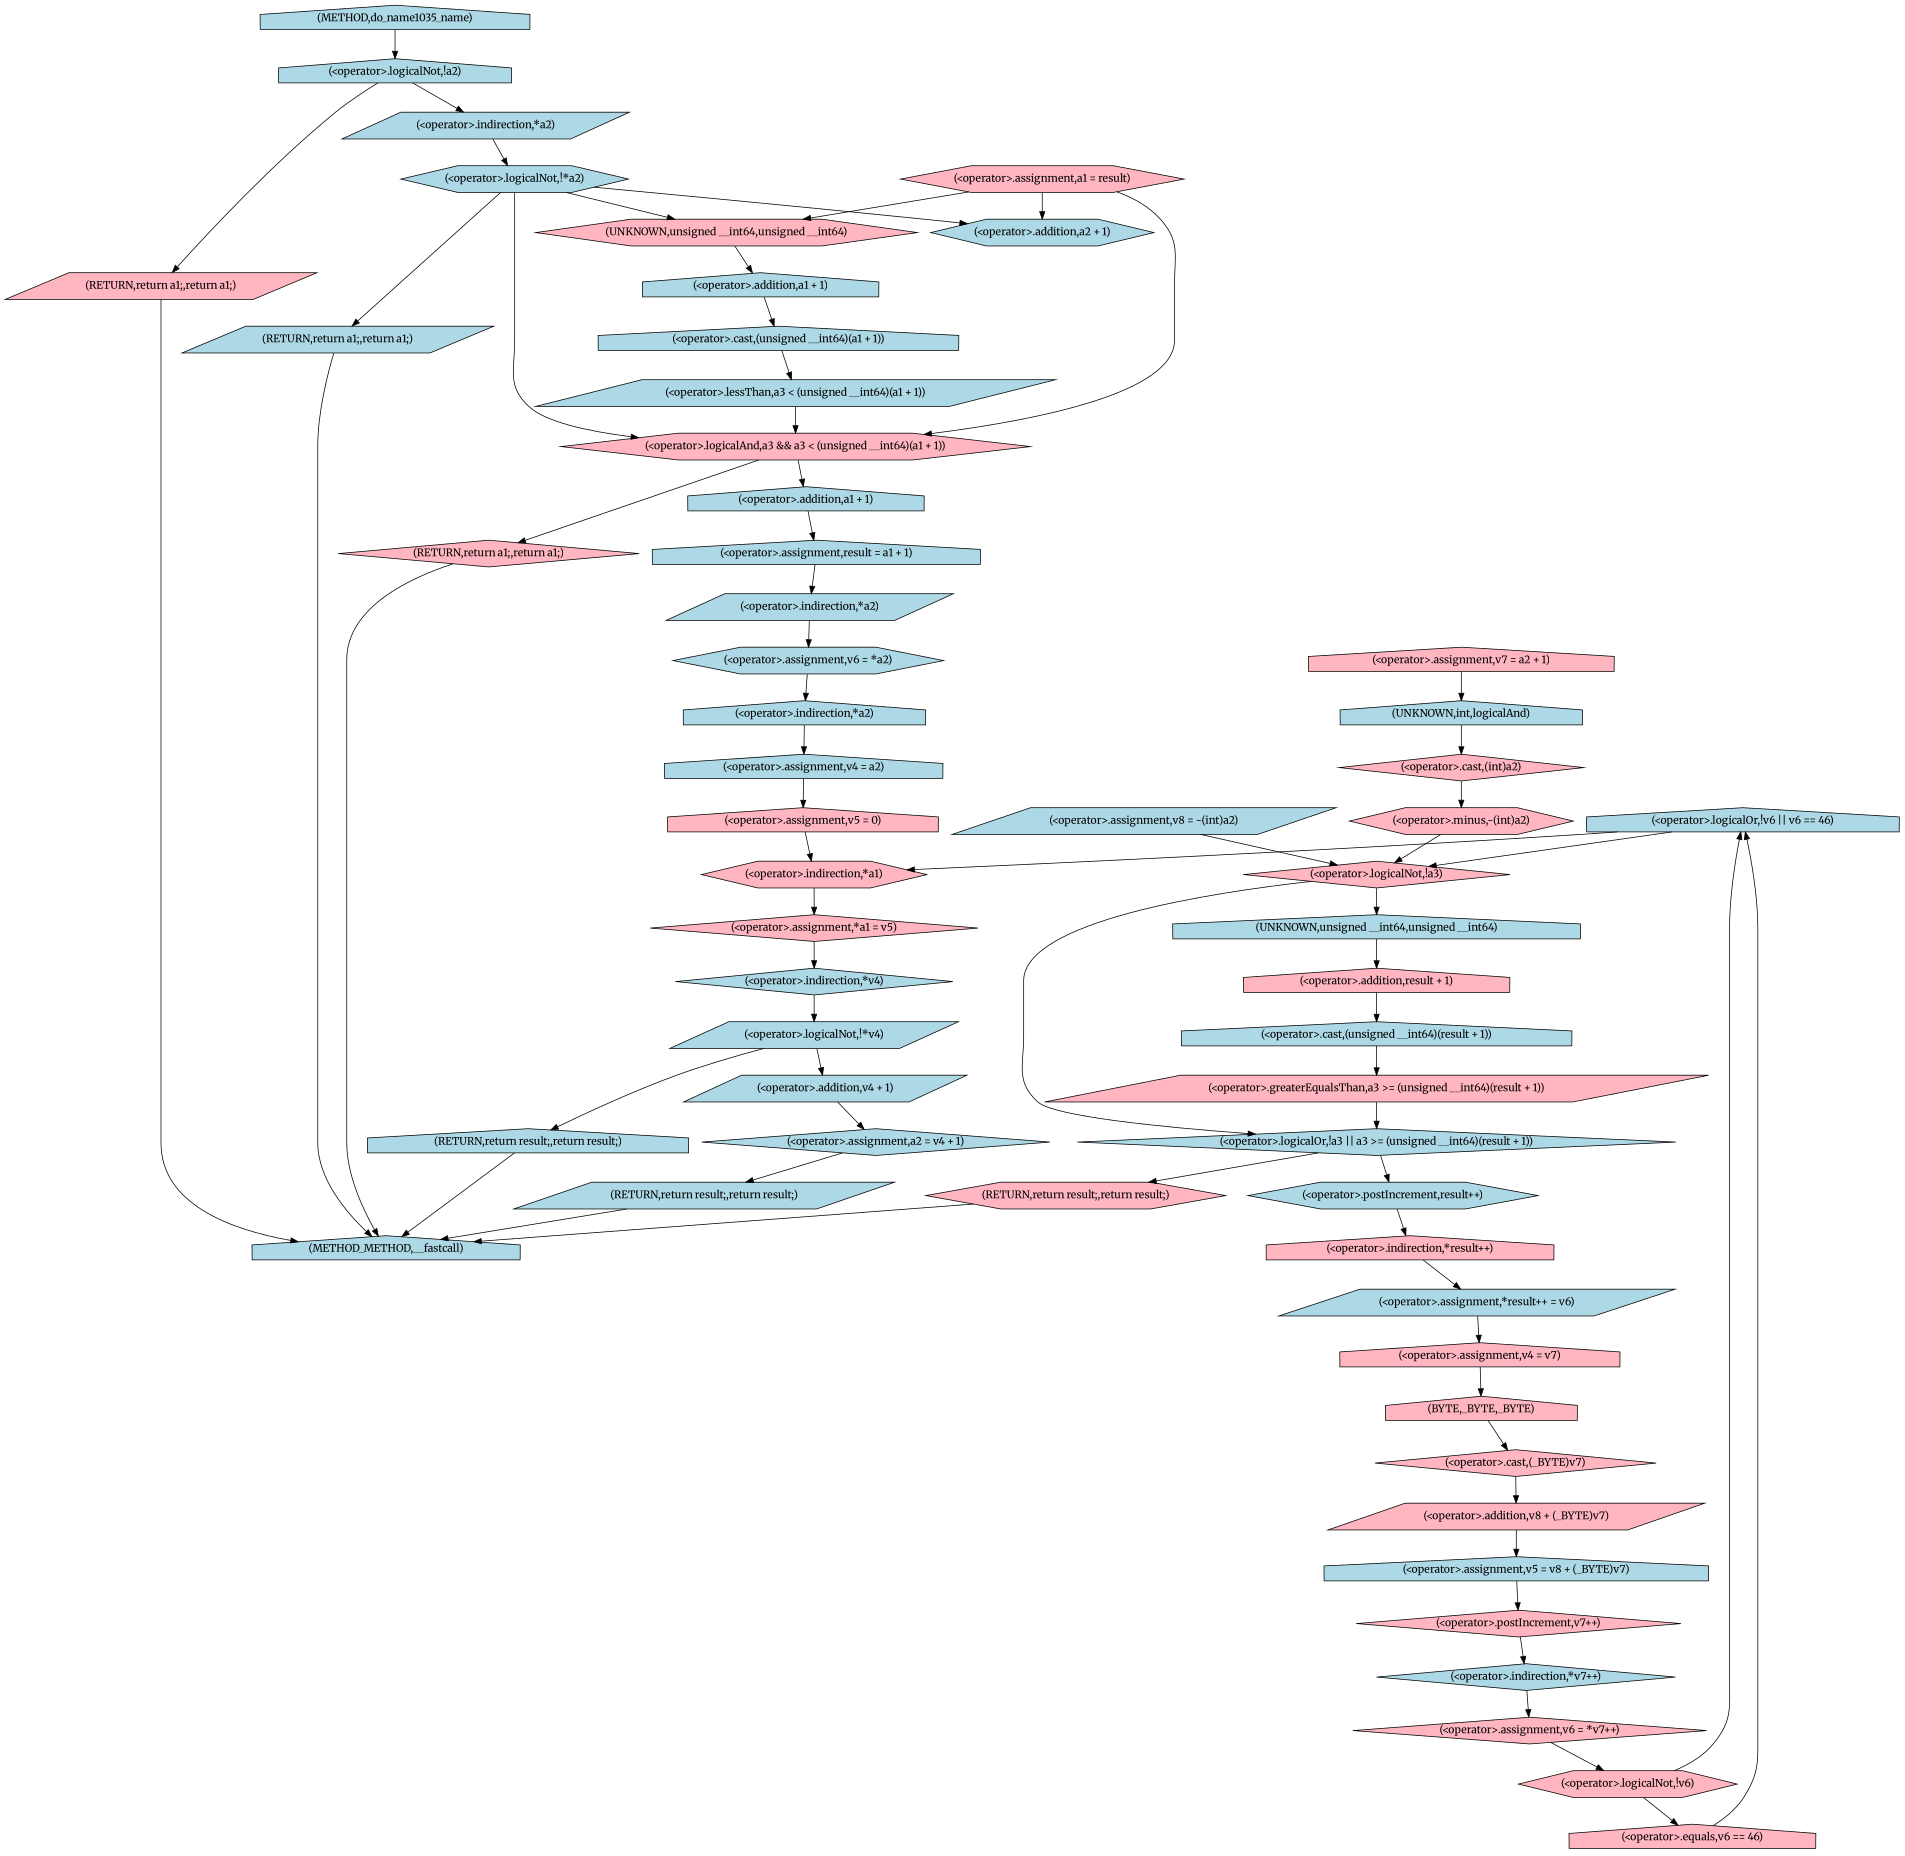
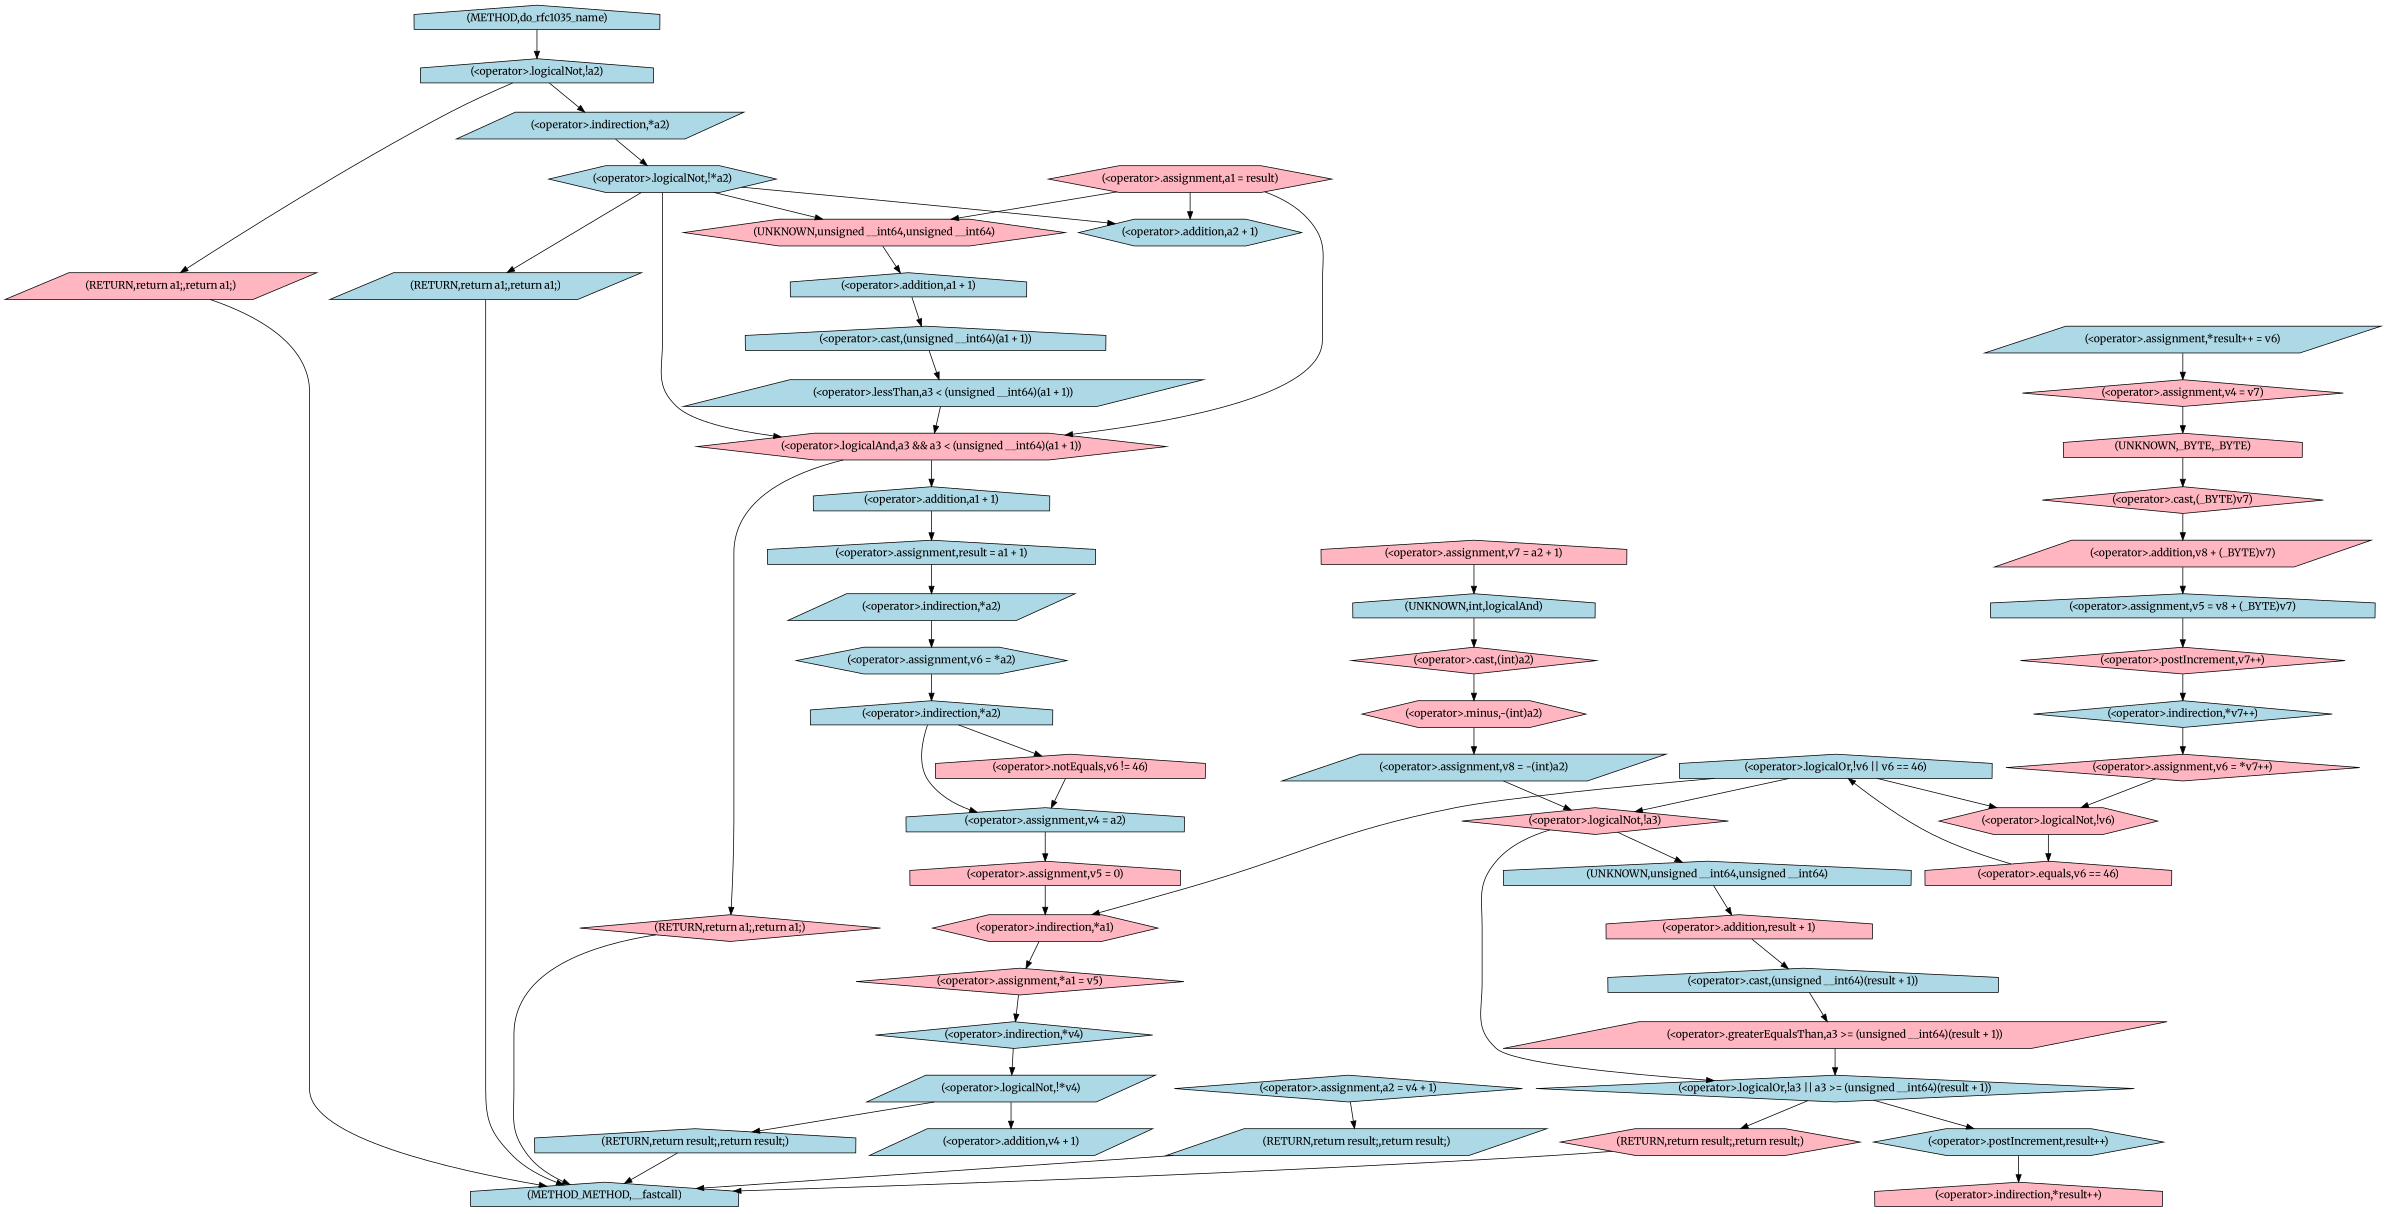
node "(METHOD,do_name1035_name)": label "(METHOD,do_name1035_name)" -> "(METHOD,do_rfc1035_name)"
node "(<operator>.notEquals,v6 != 46)": added
edge "(<operator>.minus,-(int)a2)" -> "(<operator>.logicalNot,!a3)": now "(<operator>.minus,-(int)a2)" -> "(<operator>.assignment,v8 = -(int)a2)"
edge "(<operator>.addition,v4 + 1)" -> "(<operator>.assignment,a2 = v4 + 1)": removed
edge "(<operator>.indirection,*result++)" -> "(<operator>.assignment,*result++ = v6)": removed
edge "(<operator>.logicalNot,!v6)" -> "(<operator>.logicalOr,!v6 || v6 == 46)": reversed
node "(<operator>.assignment,v4 = v7)": shape house -> diamond
node "(BYTE,_BYTE,_BYTE)": label "(BYTE,_BYTE,_BYTE)" -> "(UNKNOWN,_BYTE,_BYTE)"
